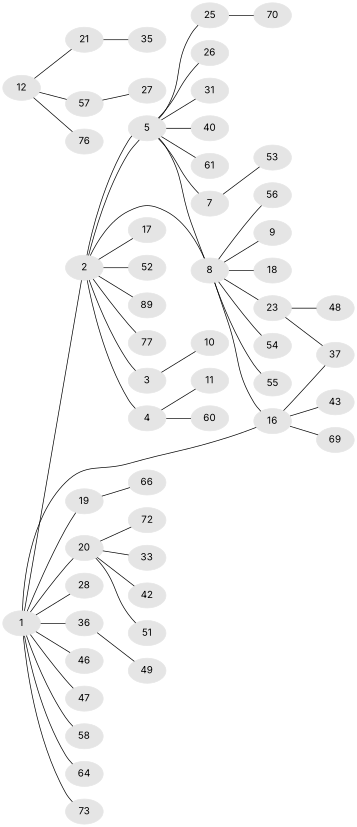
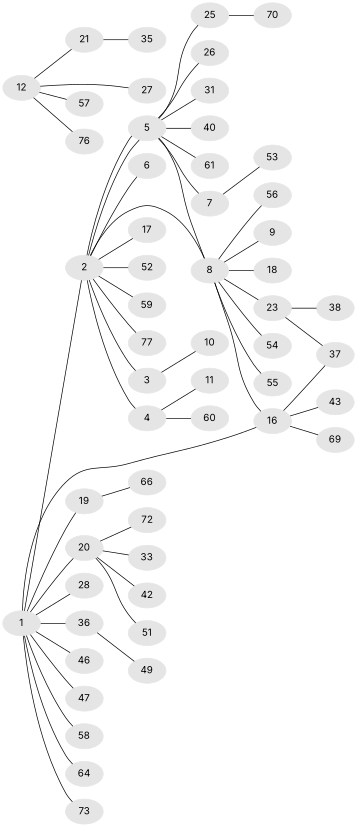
edge "27" -- "57": now "27" -- "12"
node "6": added
node "89": label "89" -> "59"
node "48": label "48" -> "38"
